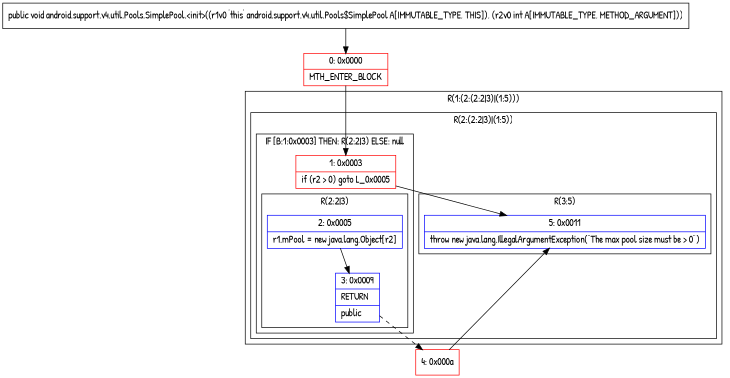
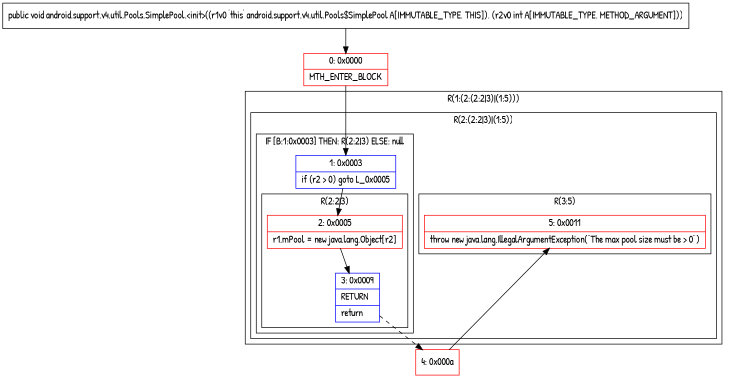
node "1: 0x0003": color red -> blue
edge "1: 0x0003" -> "5: 0x0011": now "1: 0x0003" -> "2: 0x0005"
node "2: 0x0005": color blue -> red
node "5: 0x0011": color blue -> red
node "3: 0x0009": text "public" -> "return"
